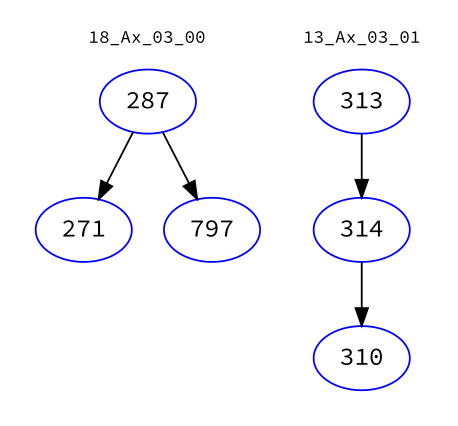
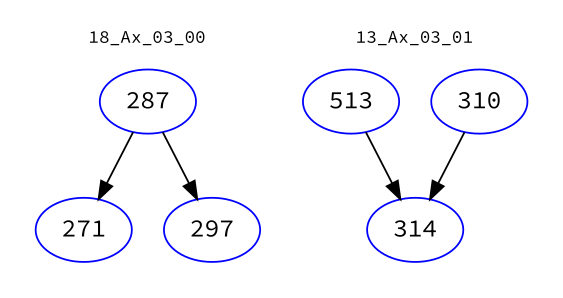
node "313": label "313" -> "513"
node "797": label "797" -> "297"
edge "314" -> "310": reversed
